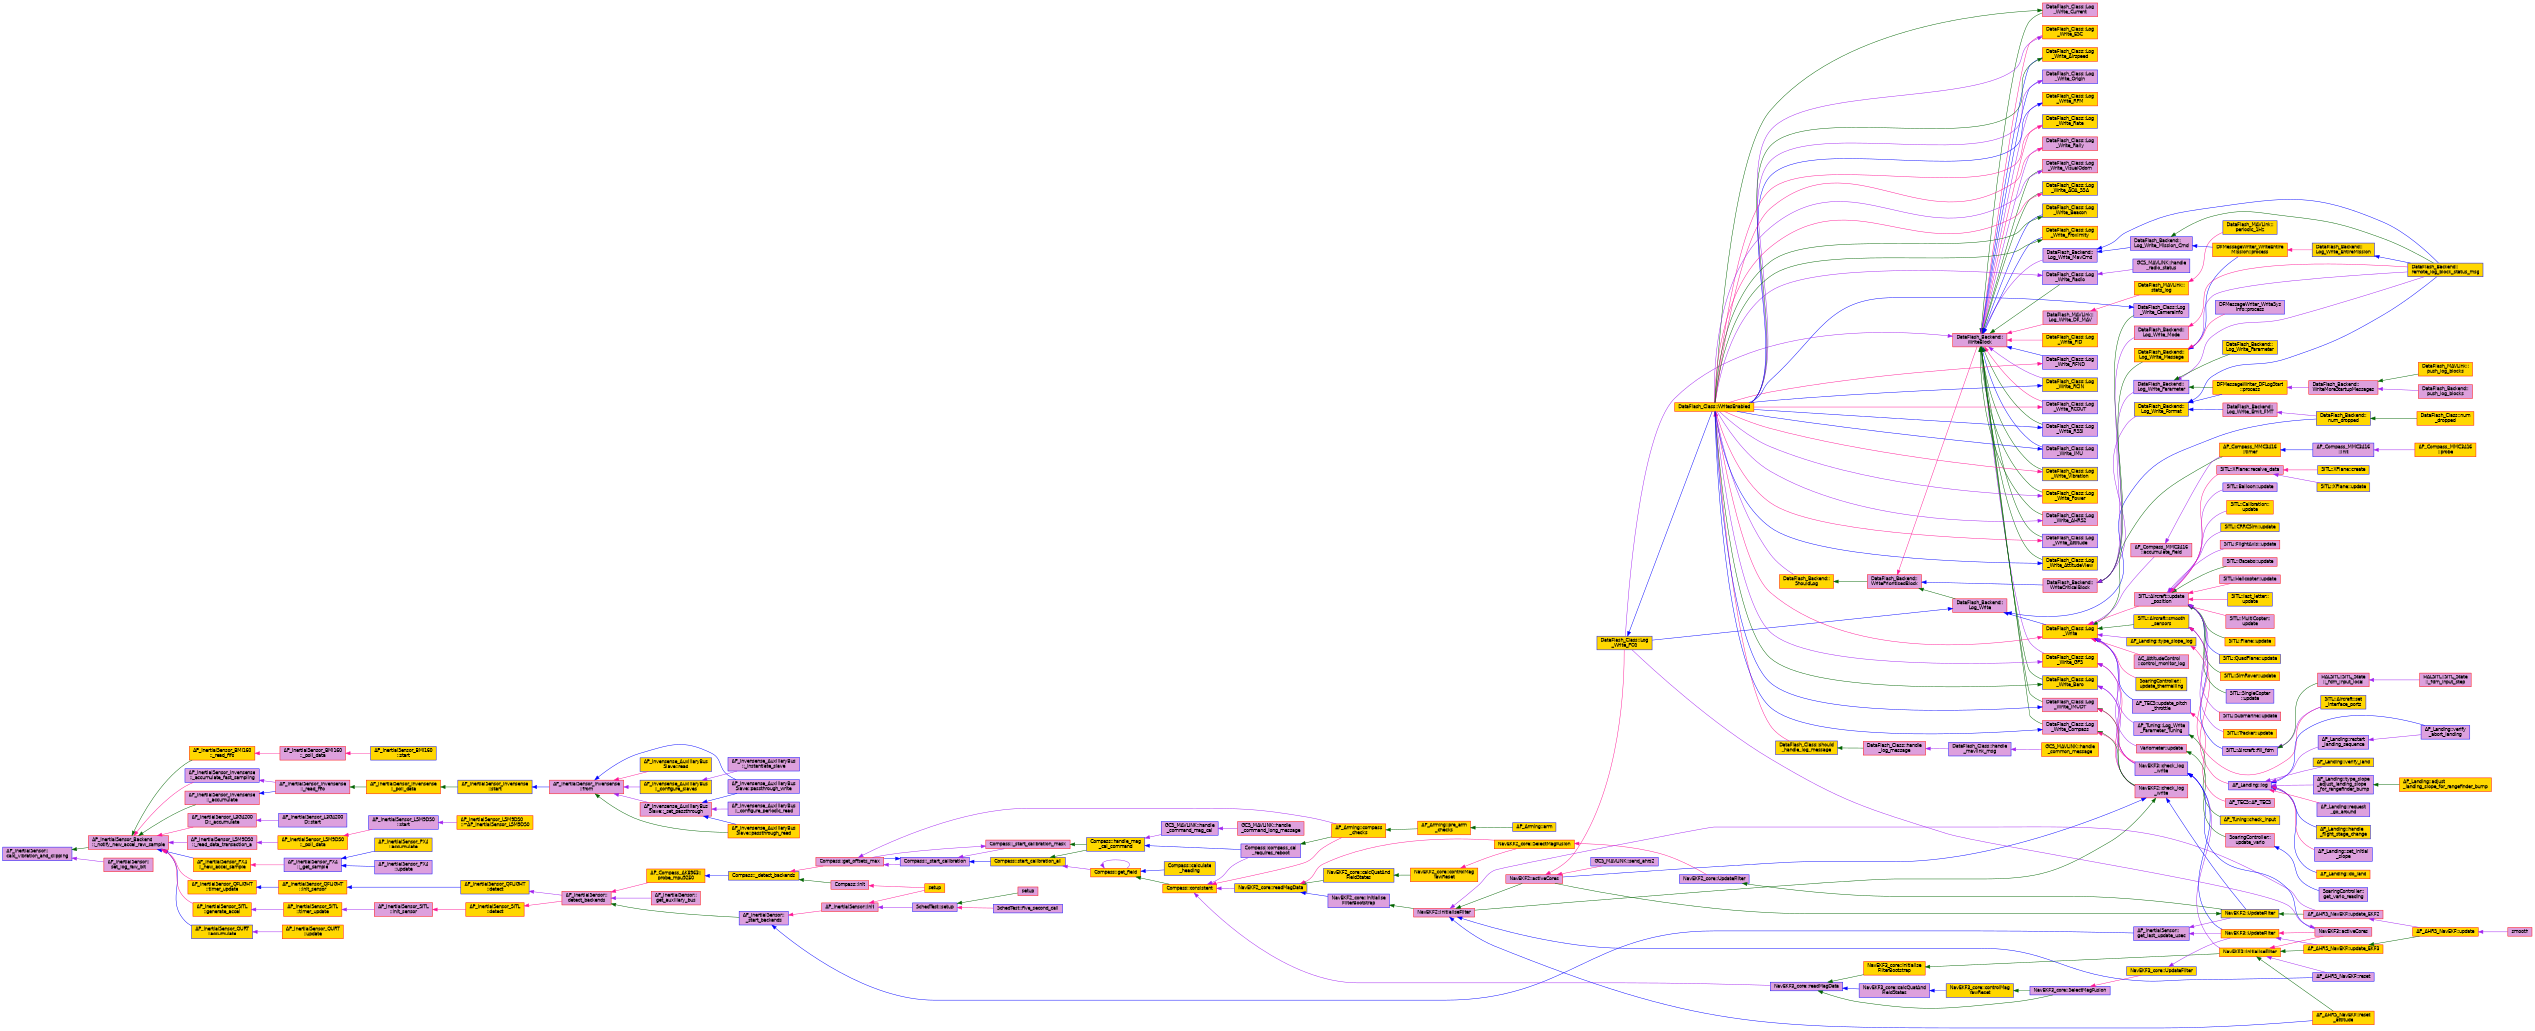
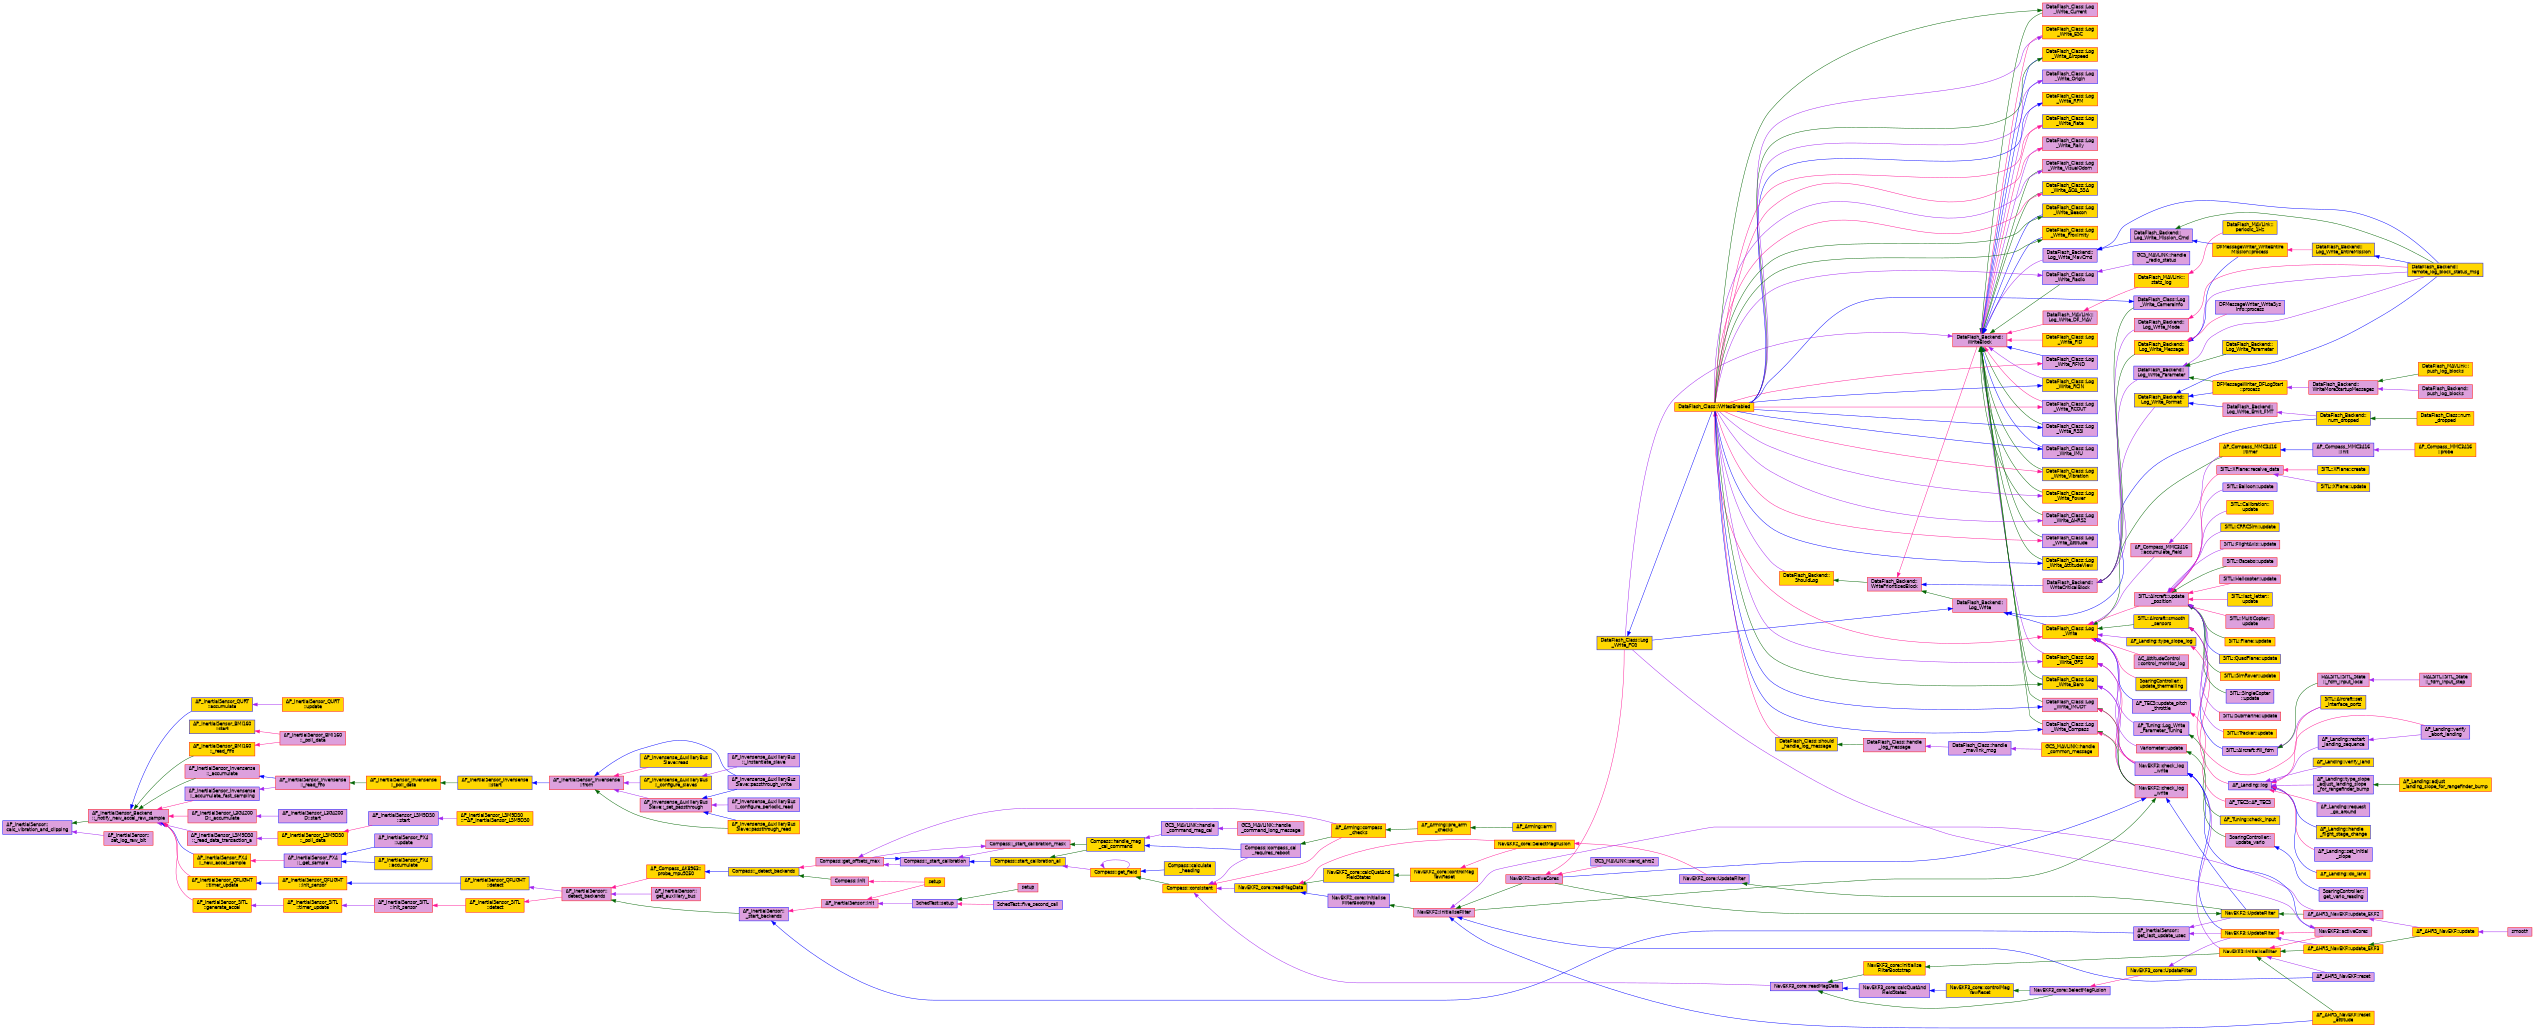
edge "AP_Landing::verify _abort_landing" -> "AP_Landing::log": color blue -> deeppink
edge "AP_InertialSensor_BMI160 ::start" -> "AP_InertialSensor_BMI160 ::_poll_data": reversed
